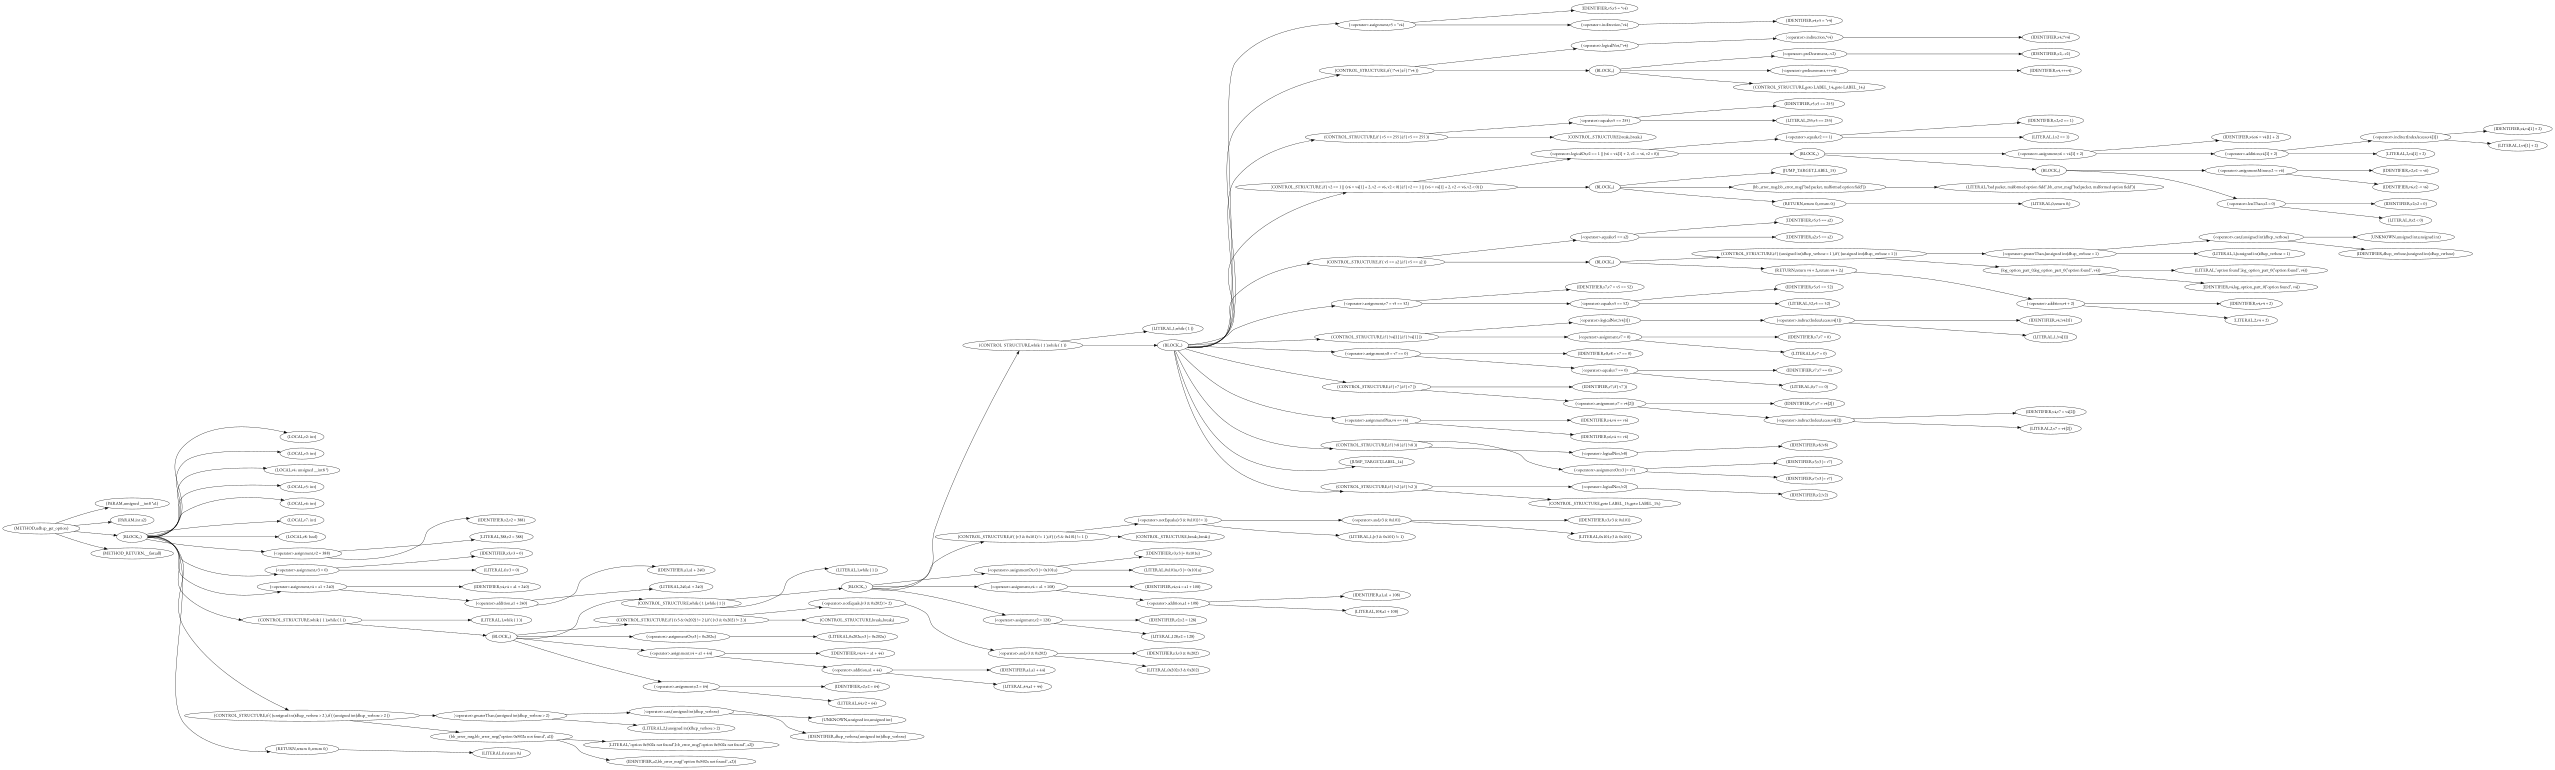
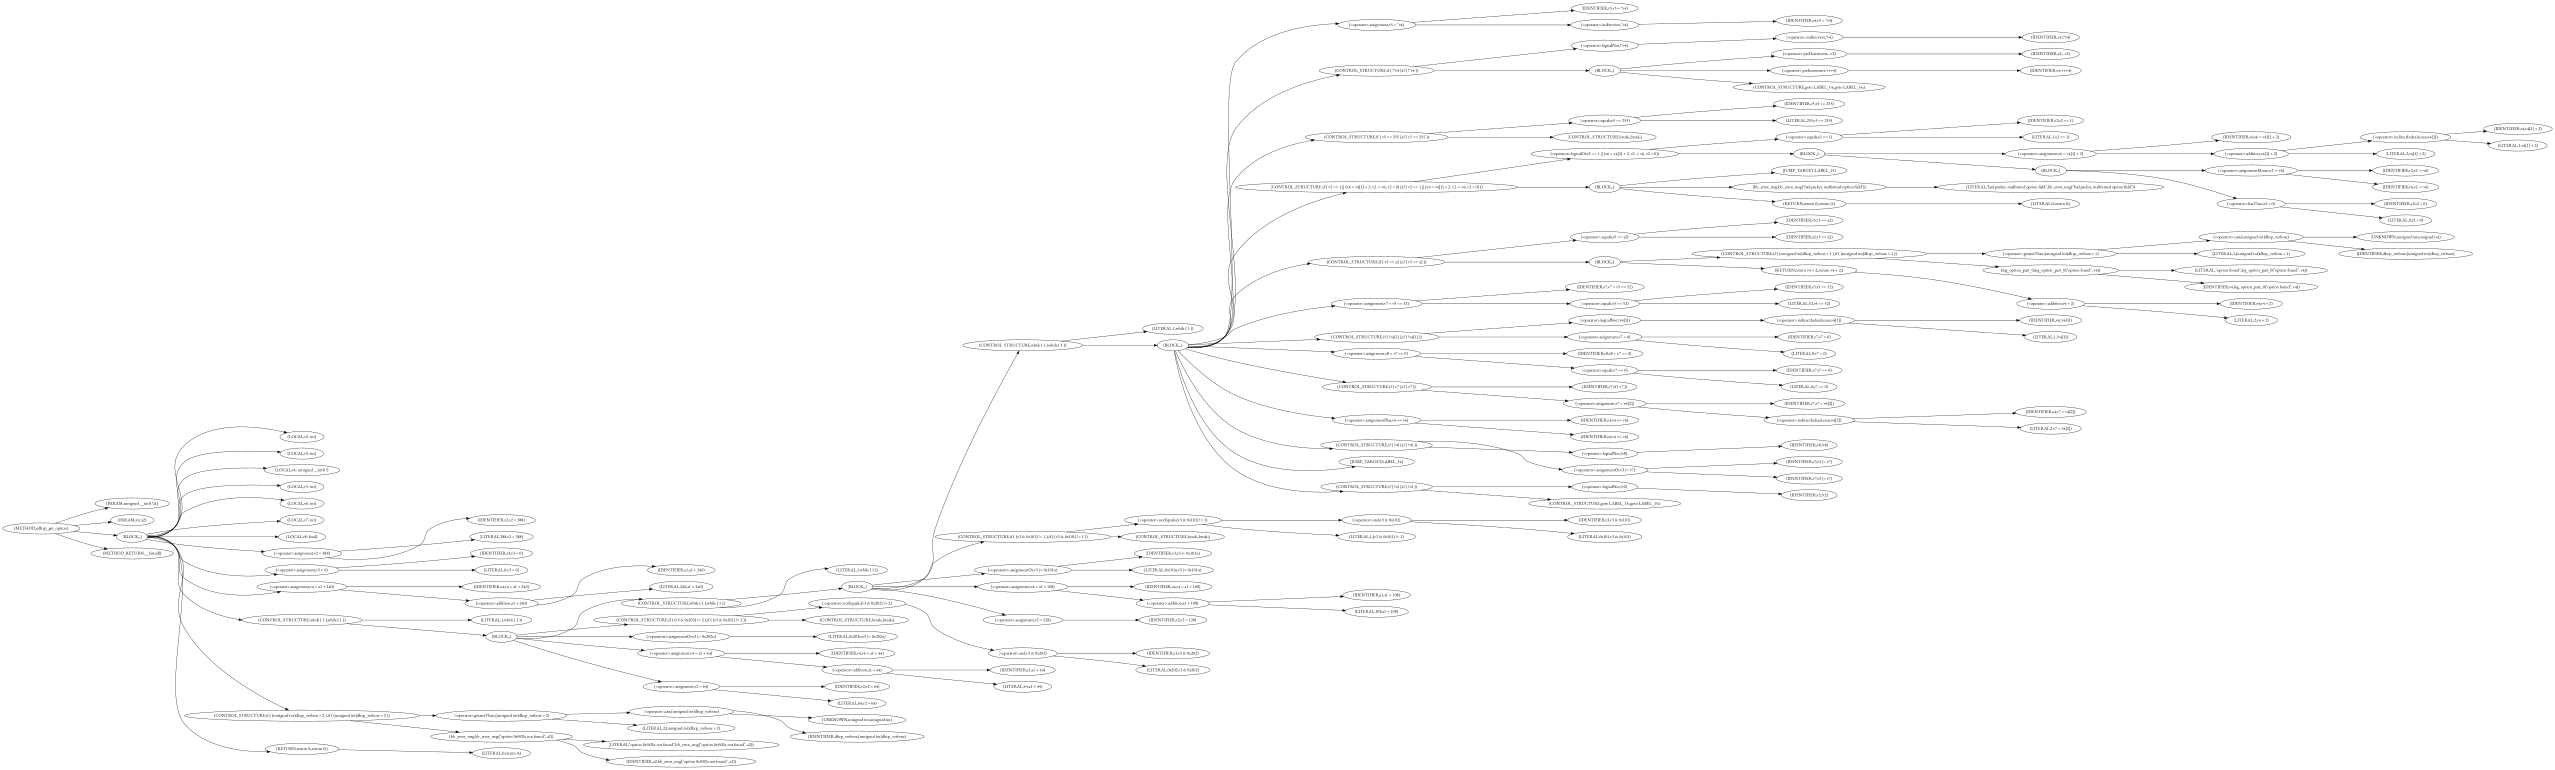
node "(LITERAL,128,v2 = 128)": removed
